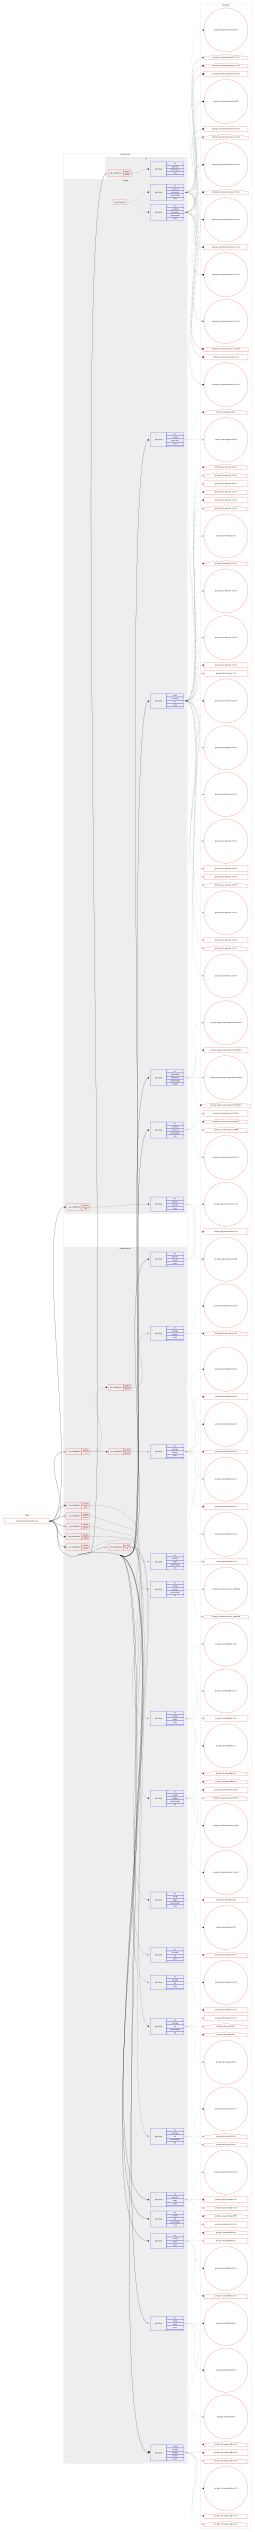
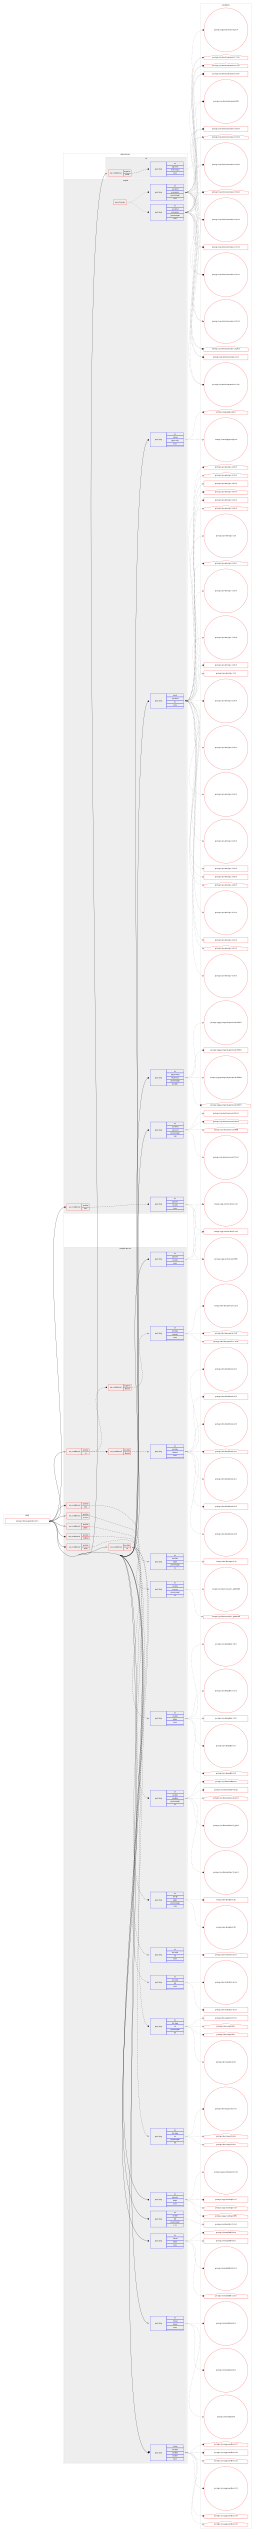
node "portage://dev-libs/openssl-1.1.1d-r2": added
